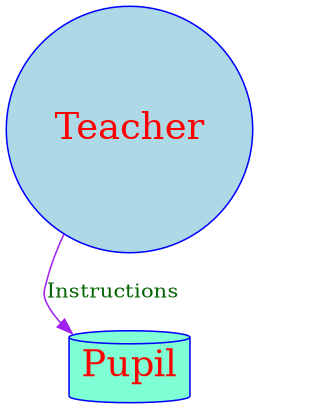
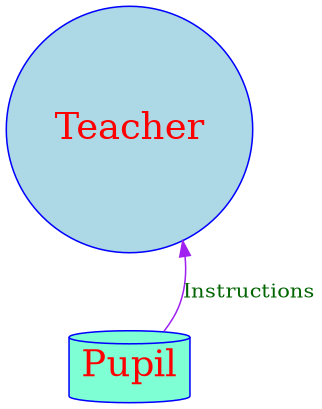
edge "Teacher" -> "Pupil": reversed
